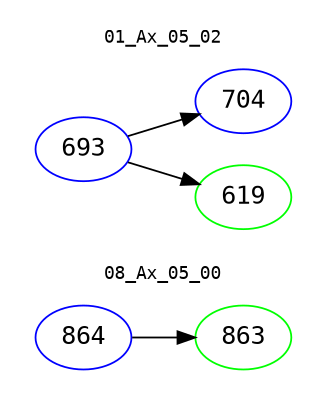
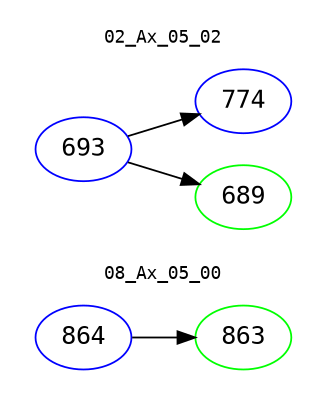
cluster "01_Ax_05_02": label "01_Ax_05_02" -> "02_Ax_05_02"
node "704": label "704" -> "774"
node "619": label "619" -> "689"
